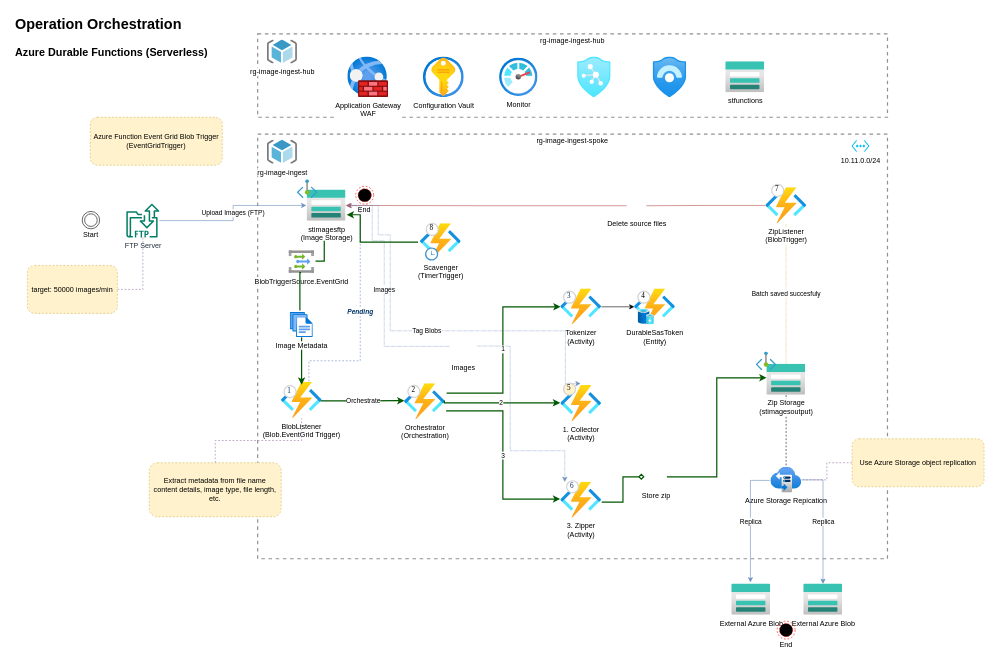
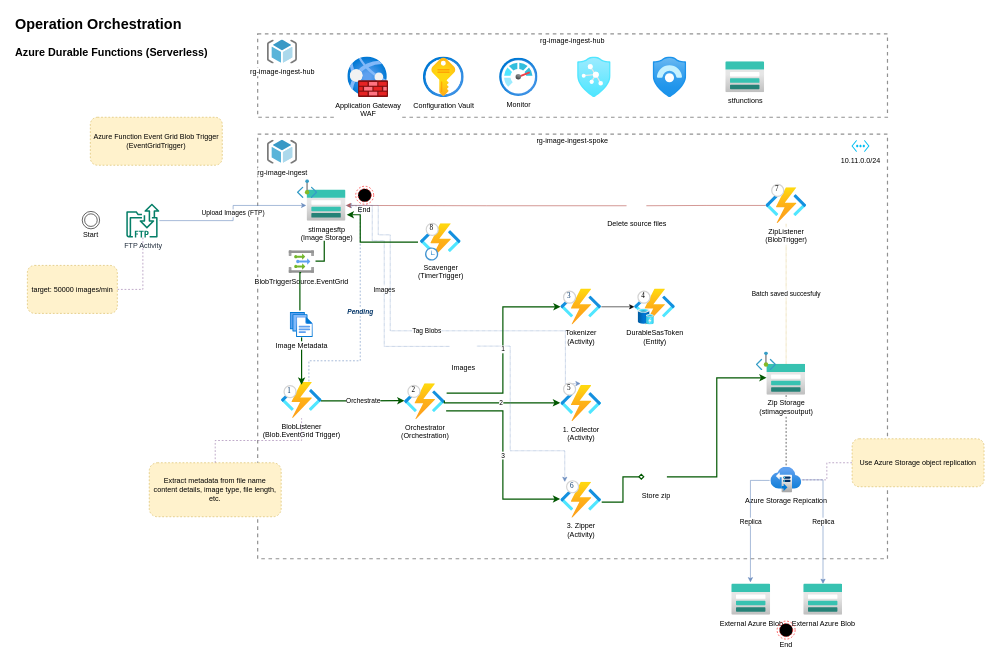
node "FTP Server": label "FTP Server" -> "FTP Activity"
node "5": fillcolor #fff2cc -> #ffffff
